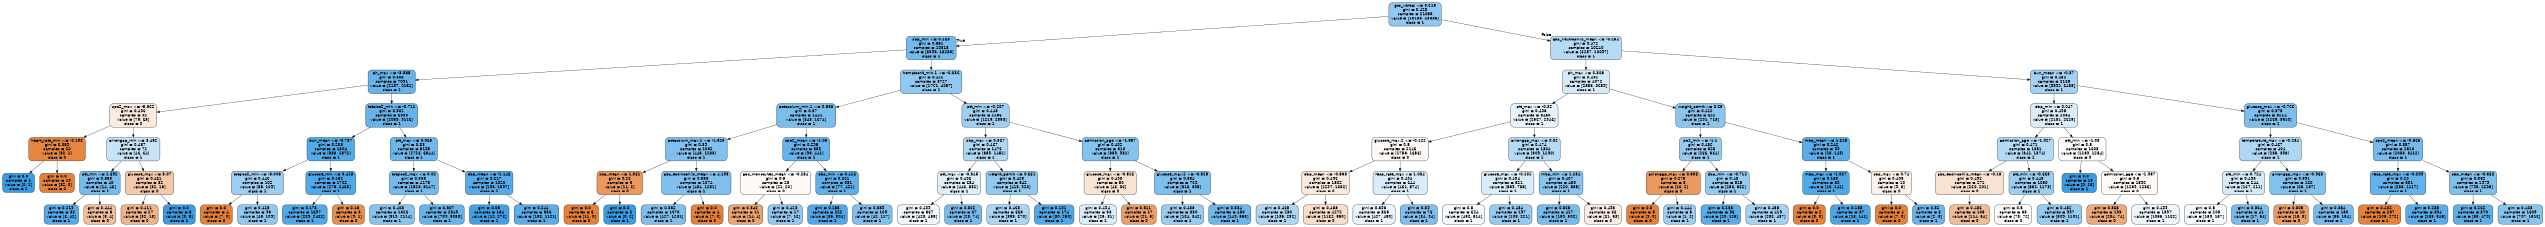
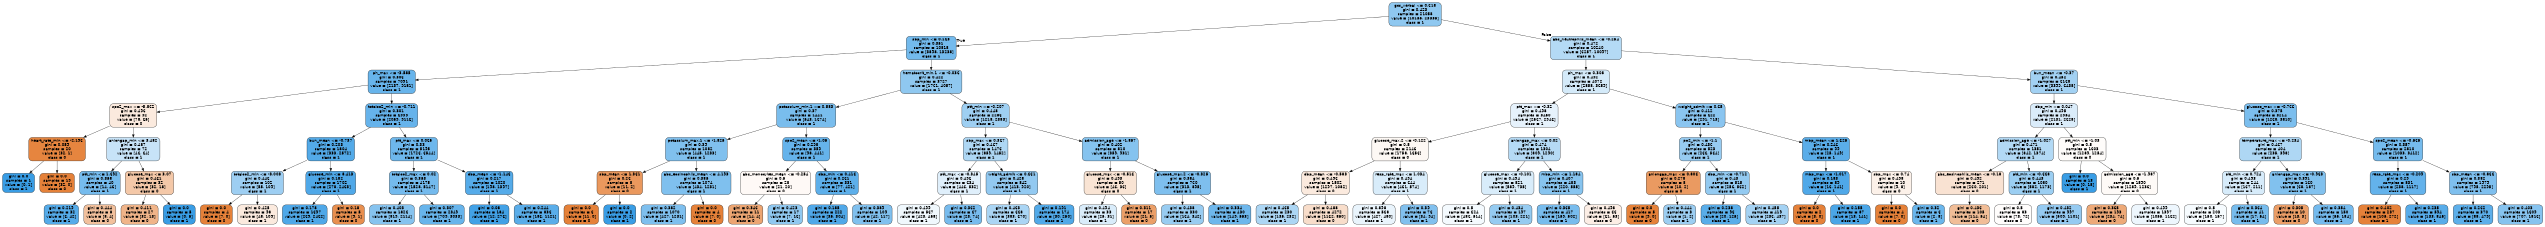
node "gini = 0.425 samples = 98 value = [48, 109] class = 1": fillcolor #90c8f0 -> #fbeade
